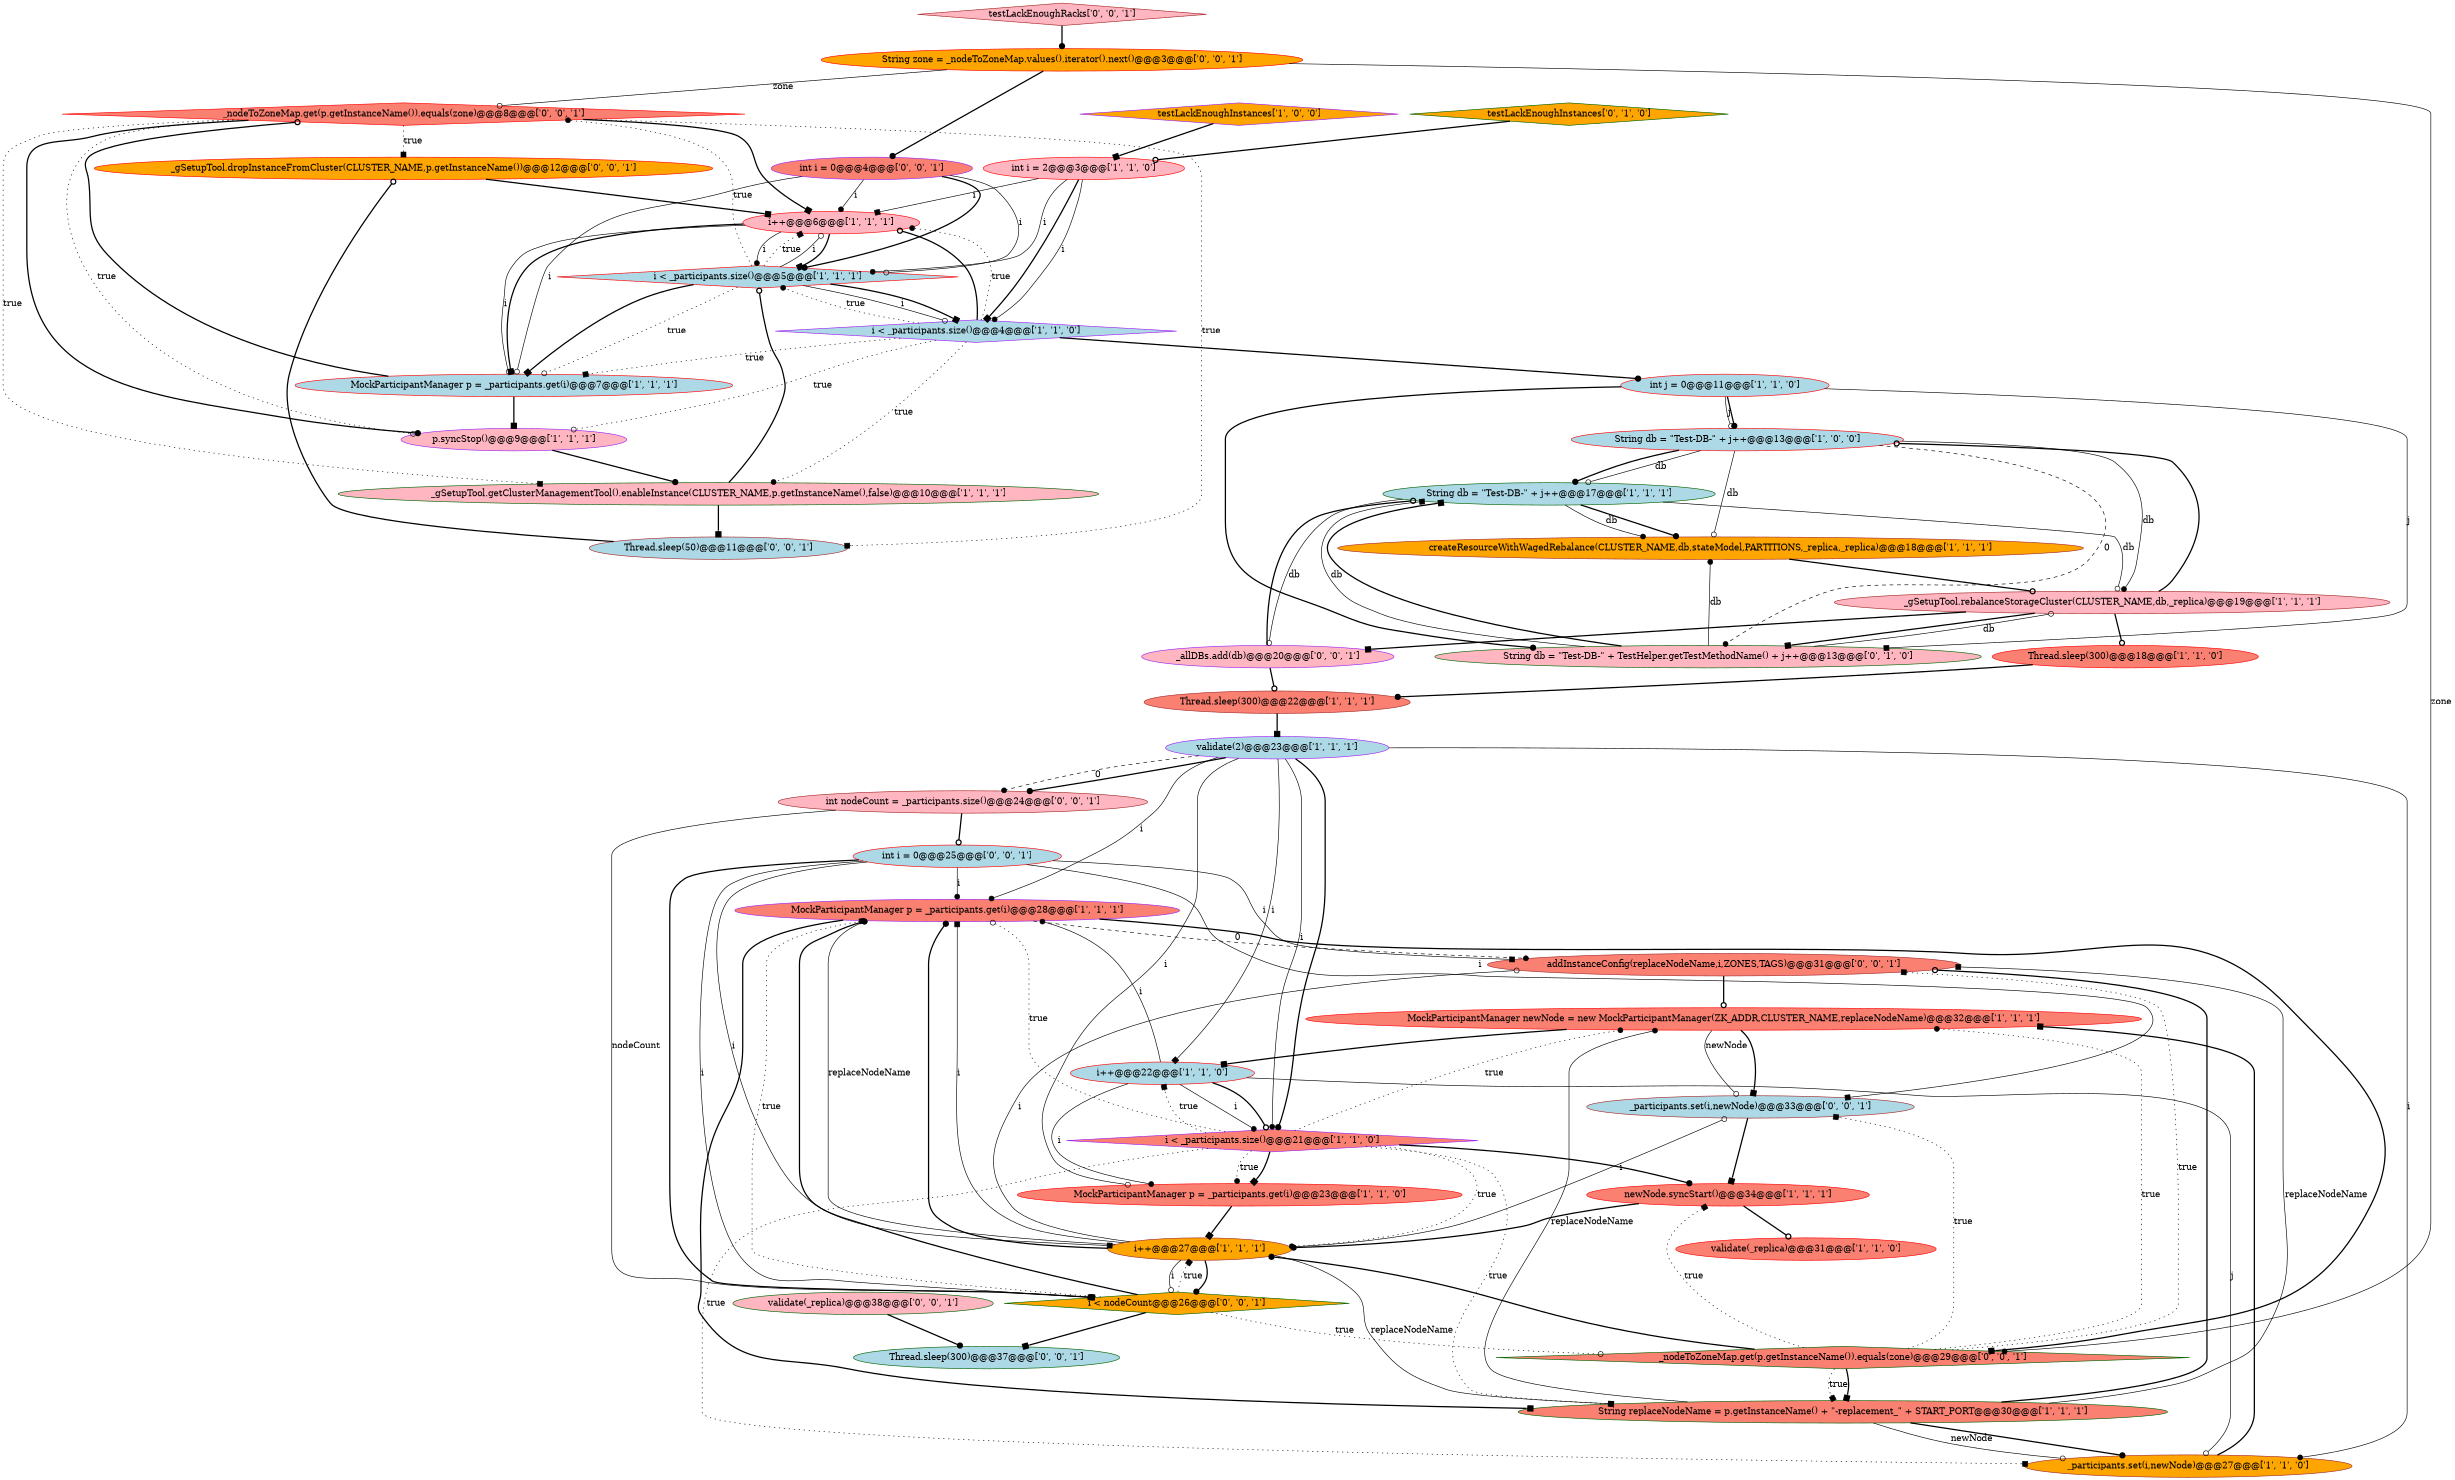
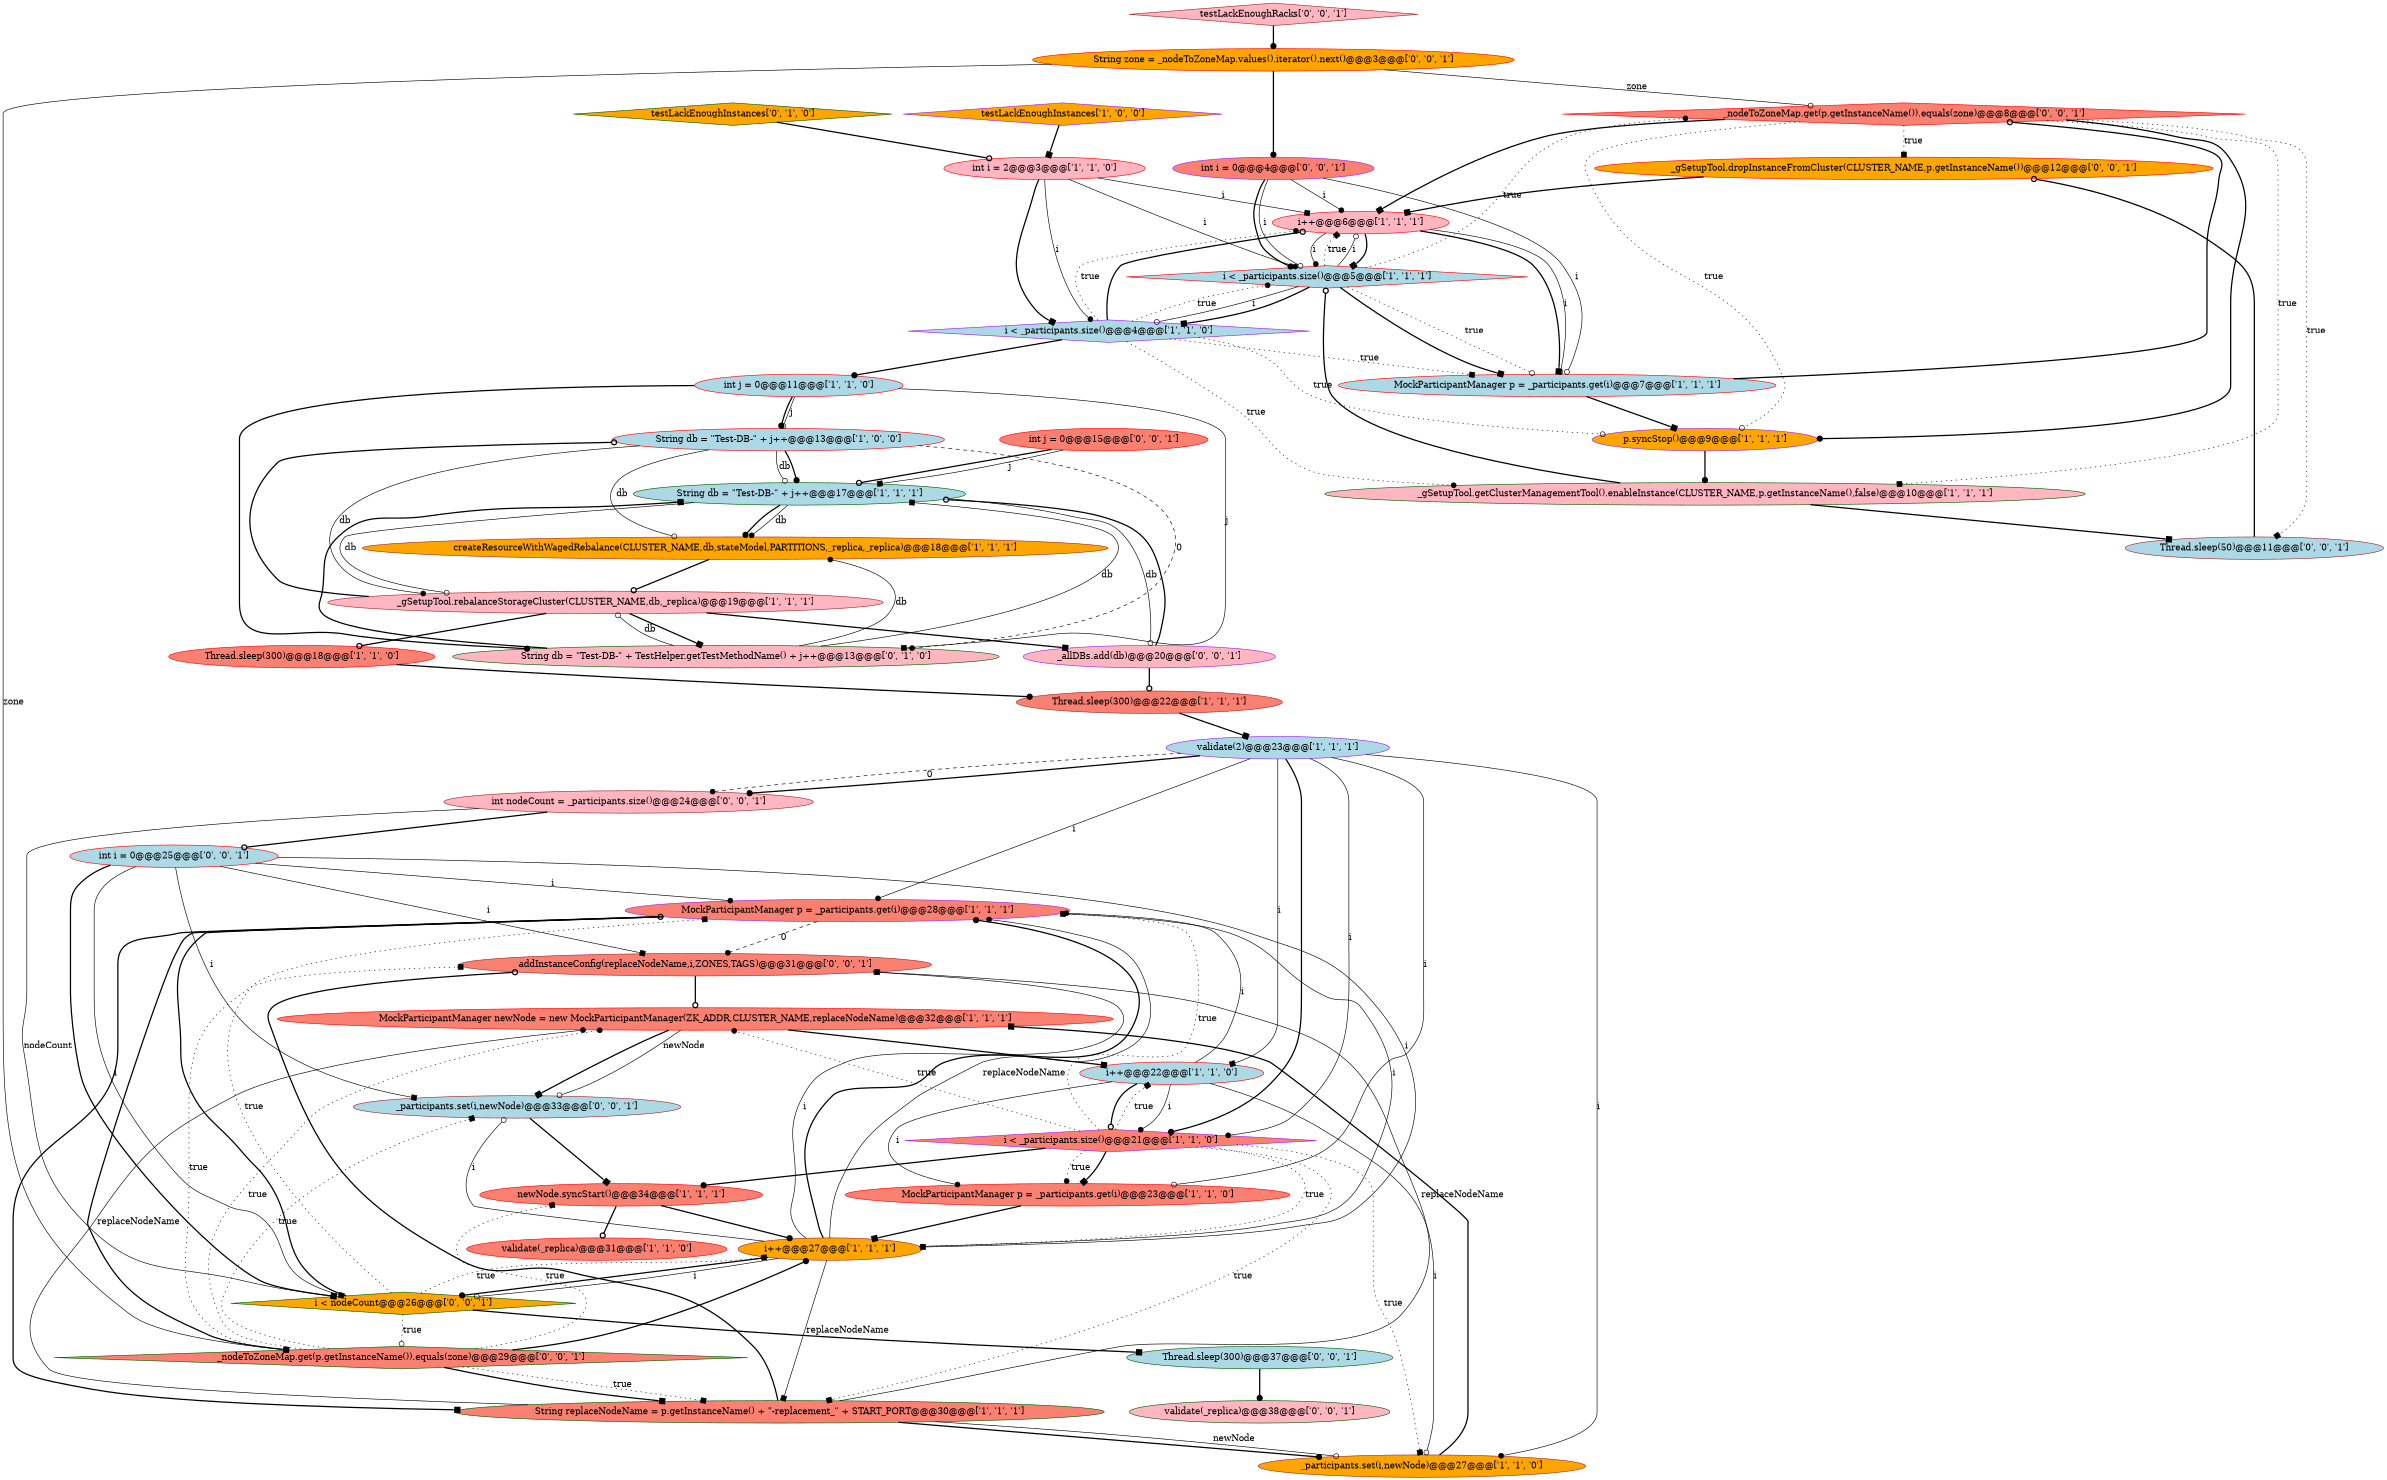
node "p.syncStop()@@@9@@@['1', '1', '1']": fillcolor lightpink -> orange
node "int j = 0@@@15@@@['0', '0', '1']": added
edge "i++@@@22@@@['1', '1', '0']" -> "_participants.set(i,newNode)@@@27@@@['1', '1', '0']": label "j" -> "i"
edge "validate(_replica)@@@38@@@['0', '0', '1']" -> "Thread.sleep(300)@@@37@@@['0', '0', '1']": reversed
